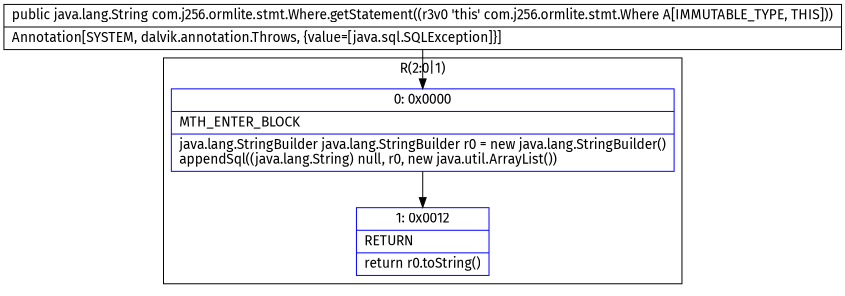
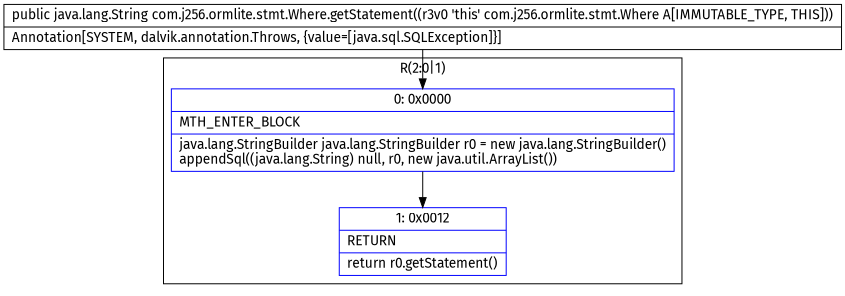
node "1: 0x0012": text "return r0.toString()" -> "return r0.getStatement()"
